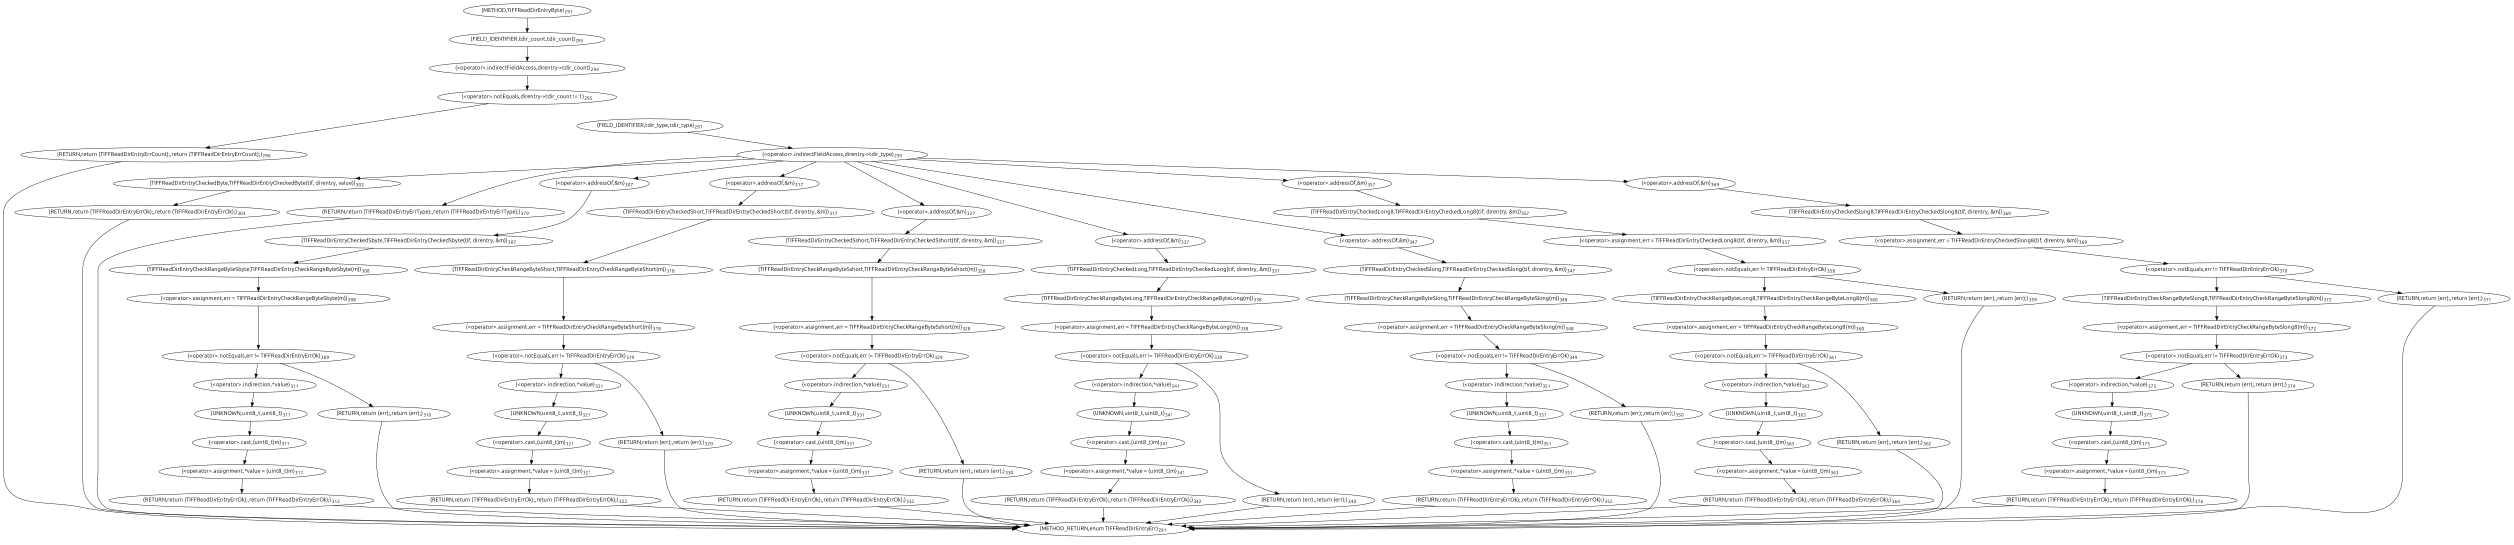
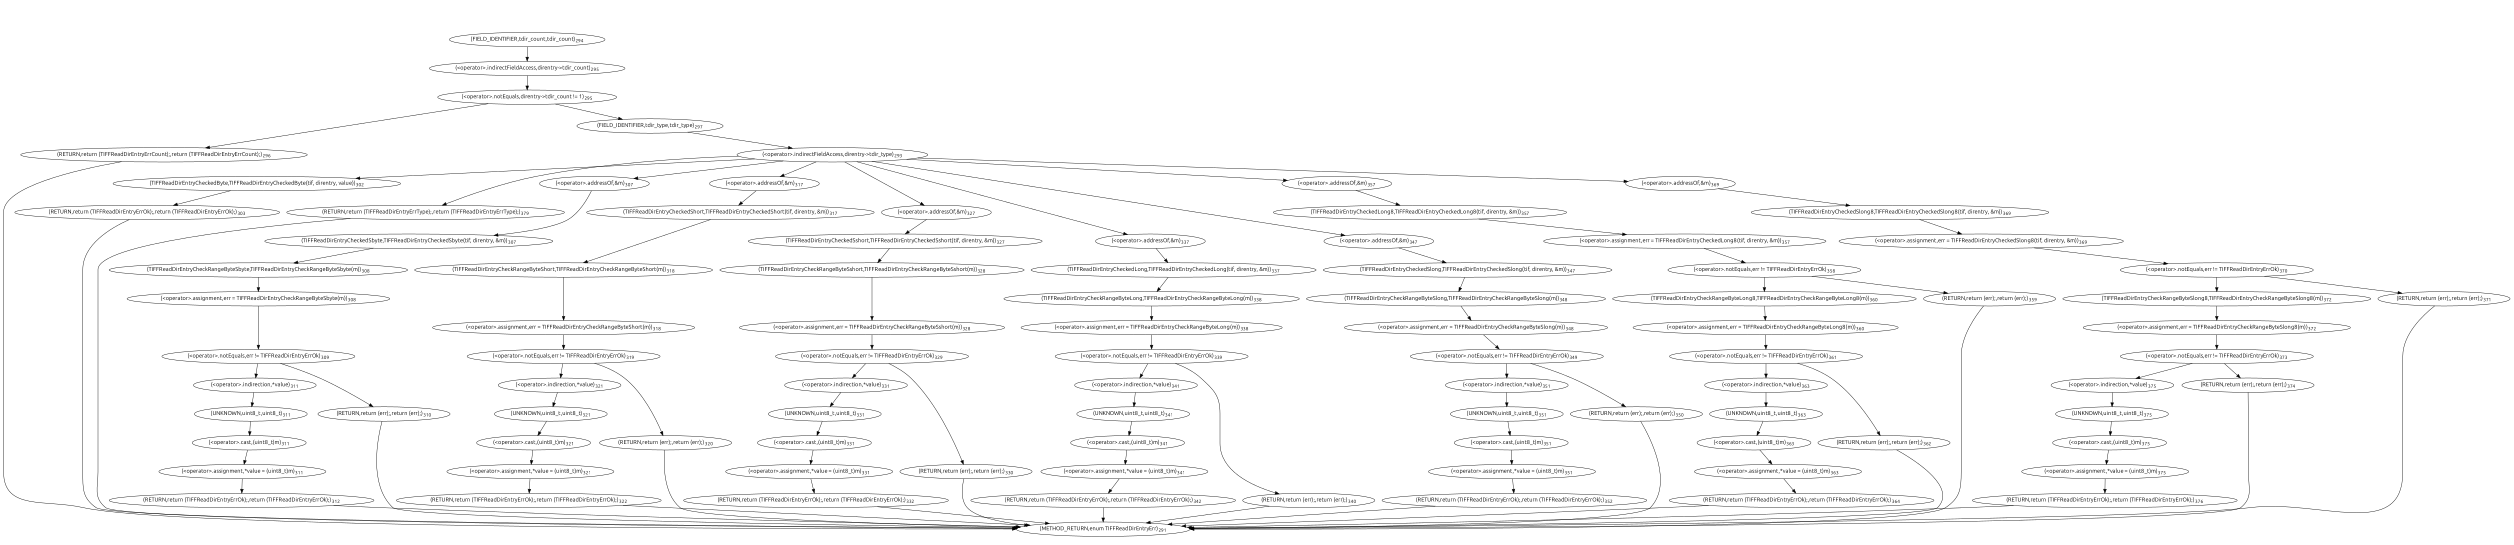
node "(METHOD,TIFFReadDirEntryByte)": removed
node "(FIELD_IDENTIFIER,tdir_count,tdir_count)": text "295" -> "294"
node "(<operator>.indirectFieldAccess,direntry->tdir_count)": text "294" -> "295"
edge "(<operator>.notEquals,direntry->tdir_count != 1)" -> "(FIELD_IDENTIFIER,tdir_type,tdir_type)": added
